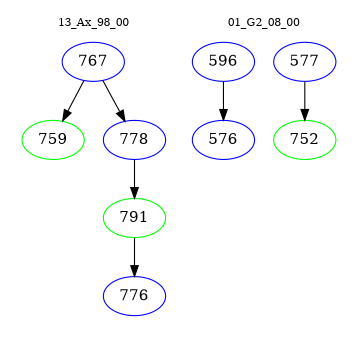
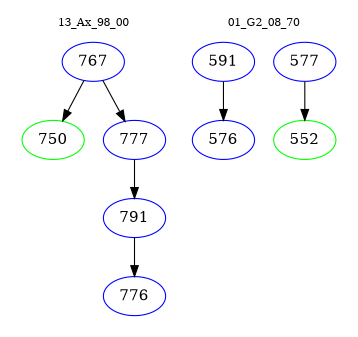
cluster "01_G2_08_00": label "01_G2_08_00" -> "01_G2_08_70"
node "596": label "596" -> "591"
node "759": label "759" -> "750"
node "778": label "778" -> "777"
node "752": label "752" -> "552"
node "791": color green -> blue
